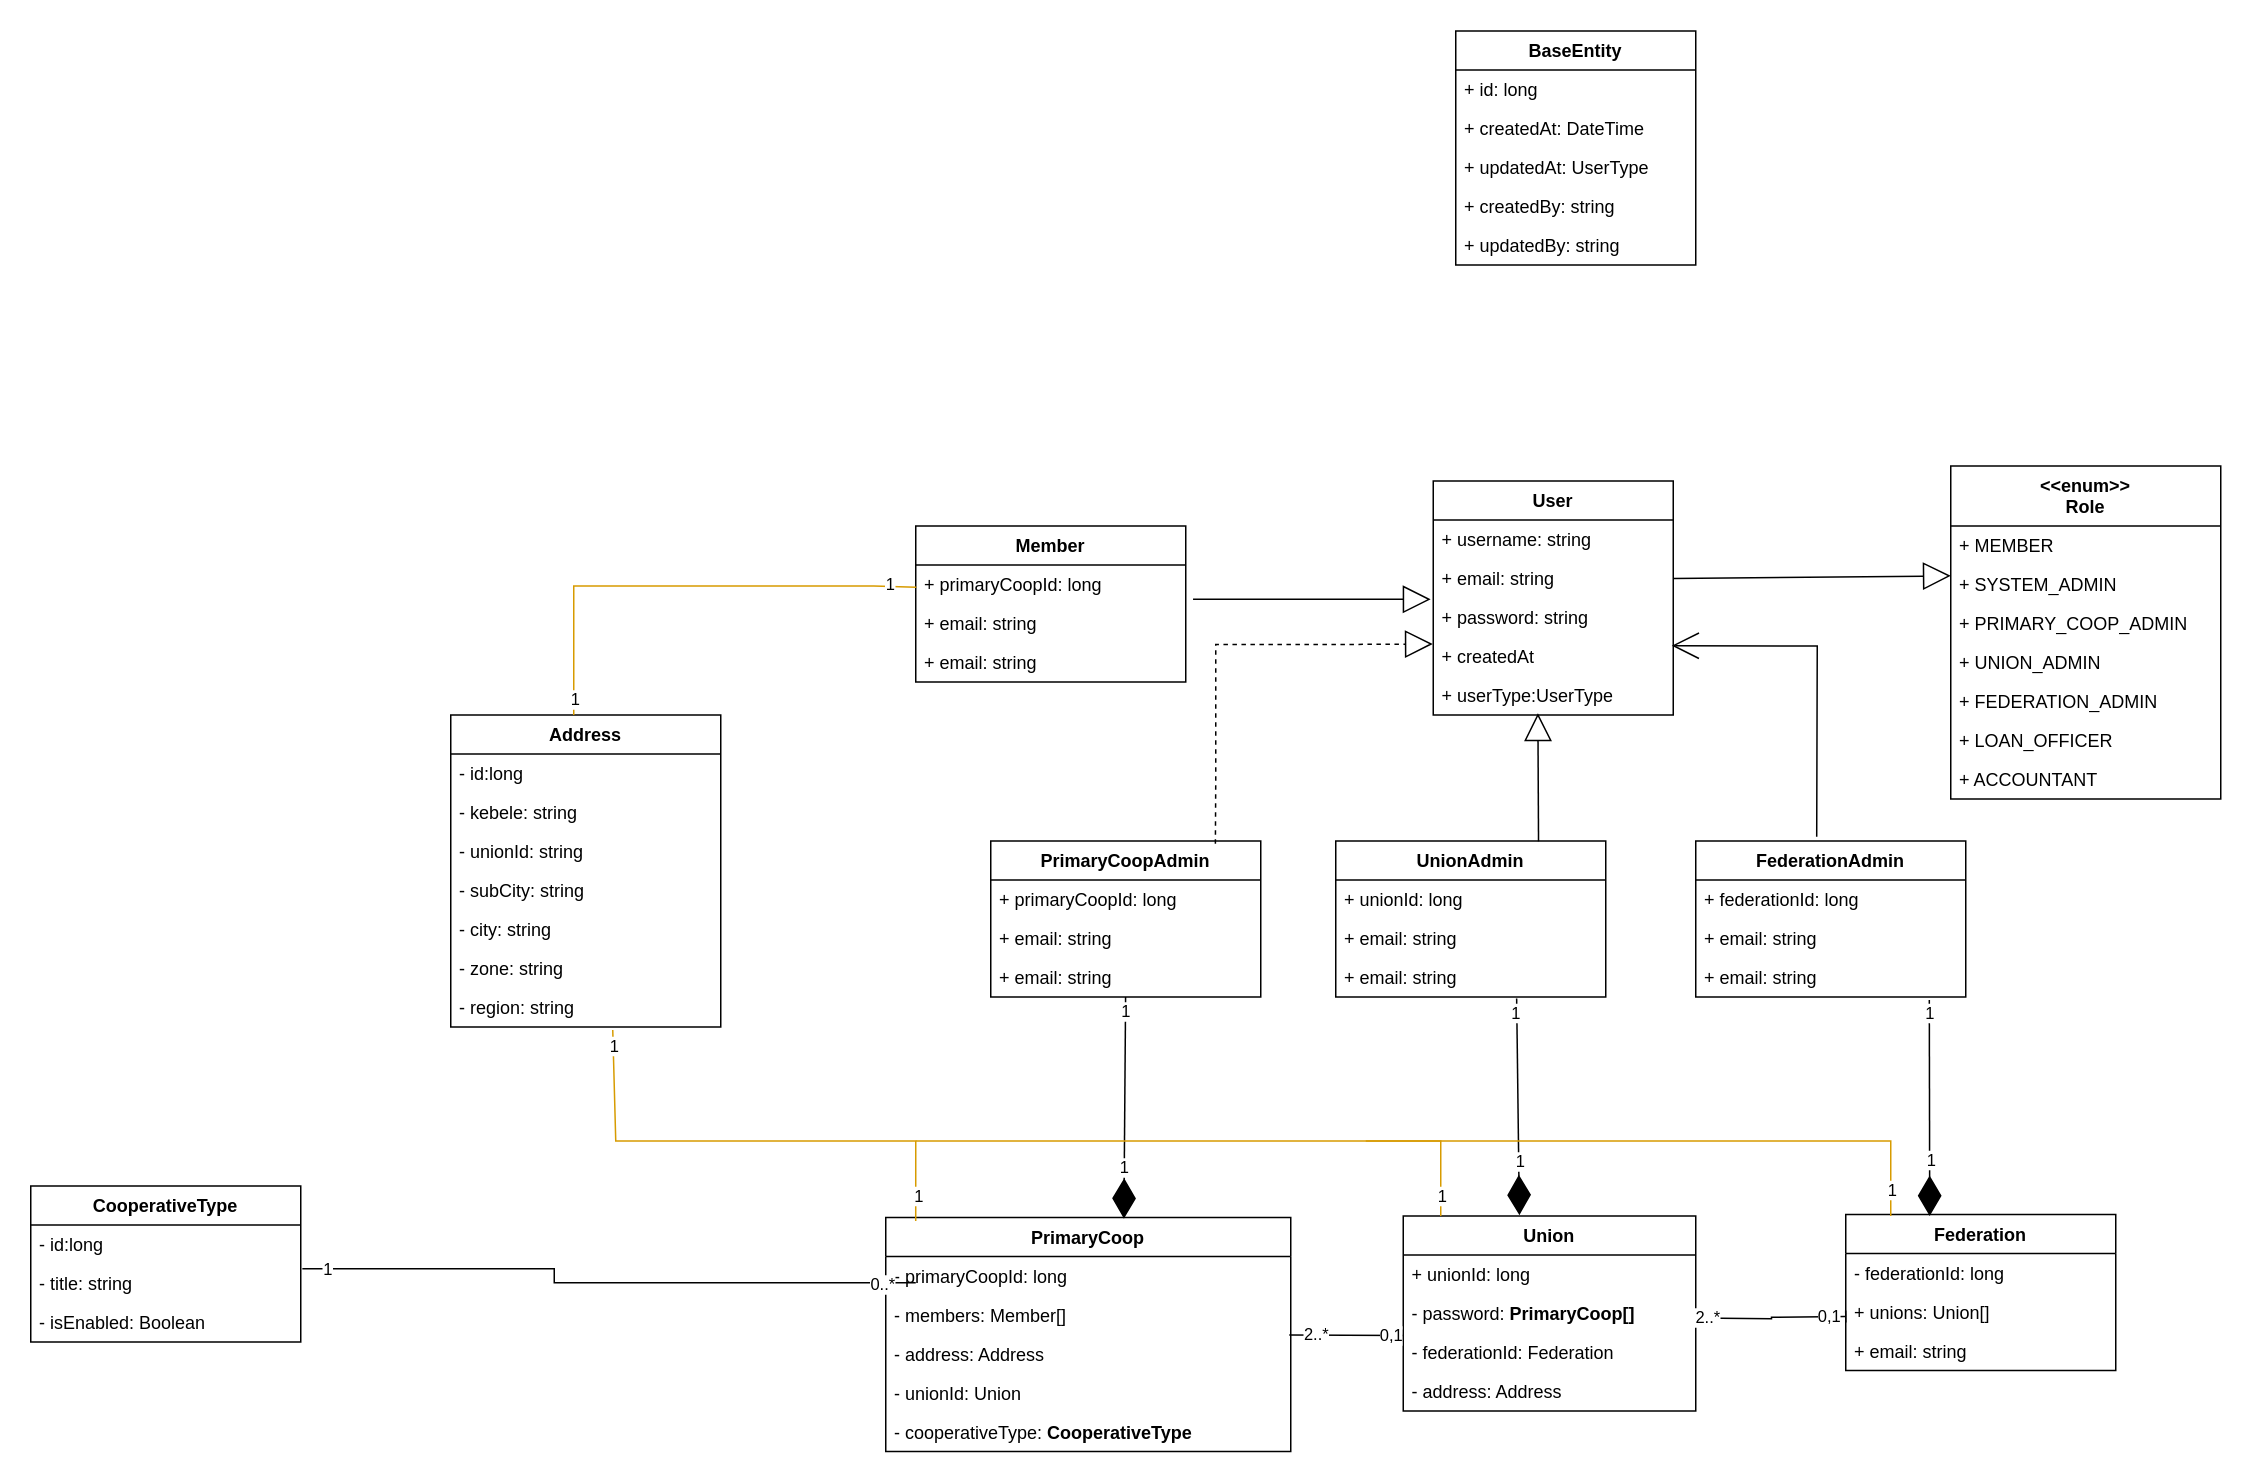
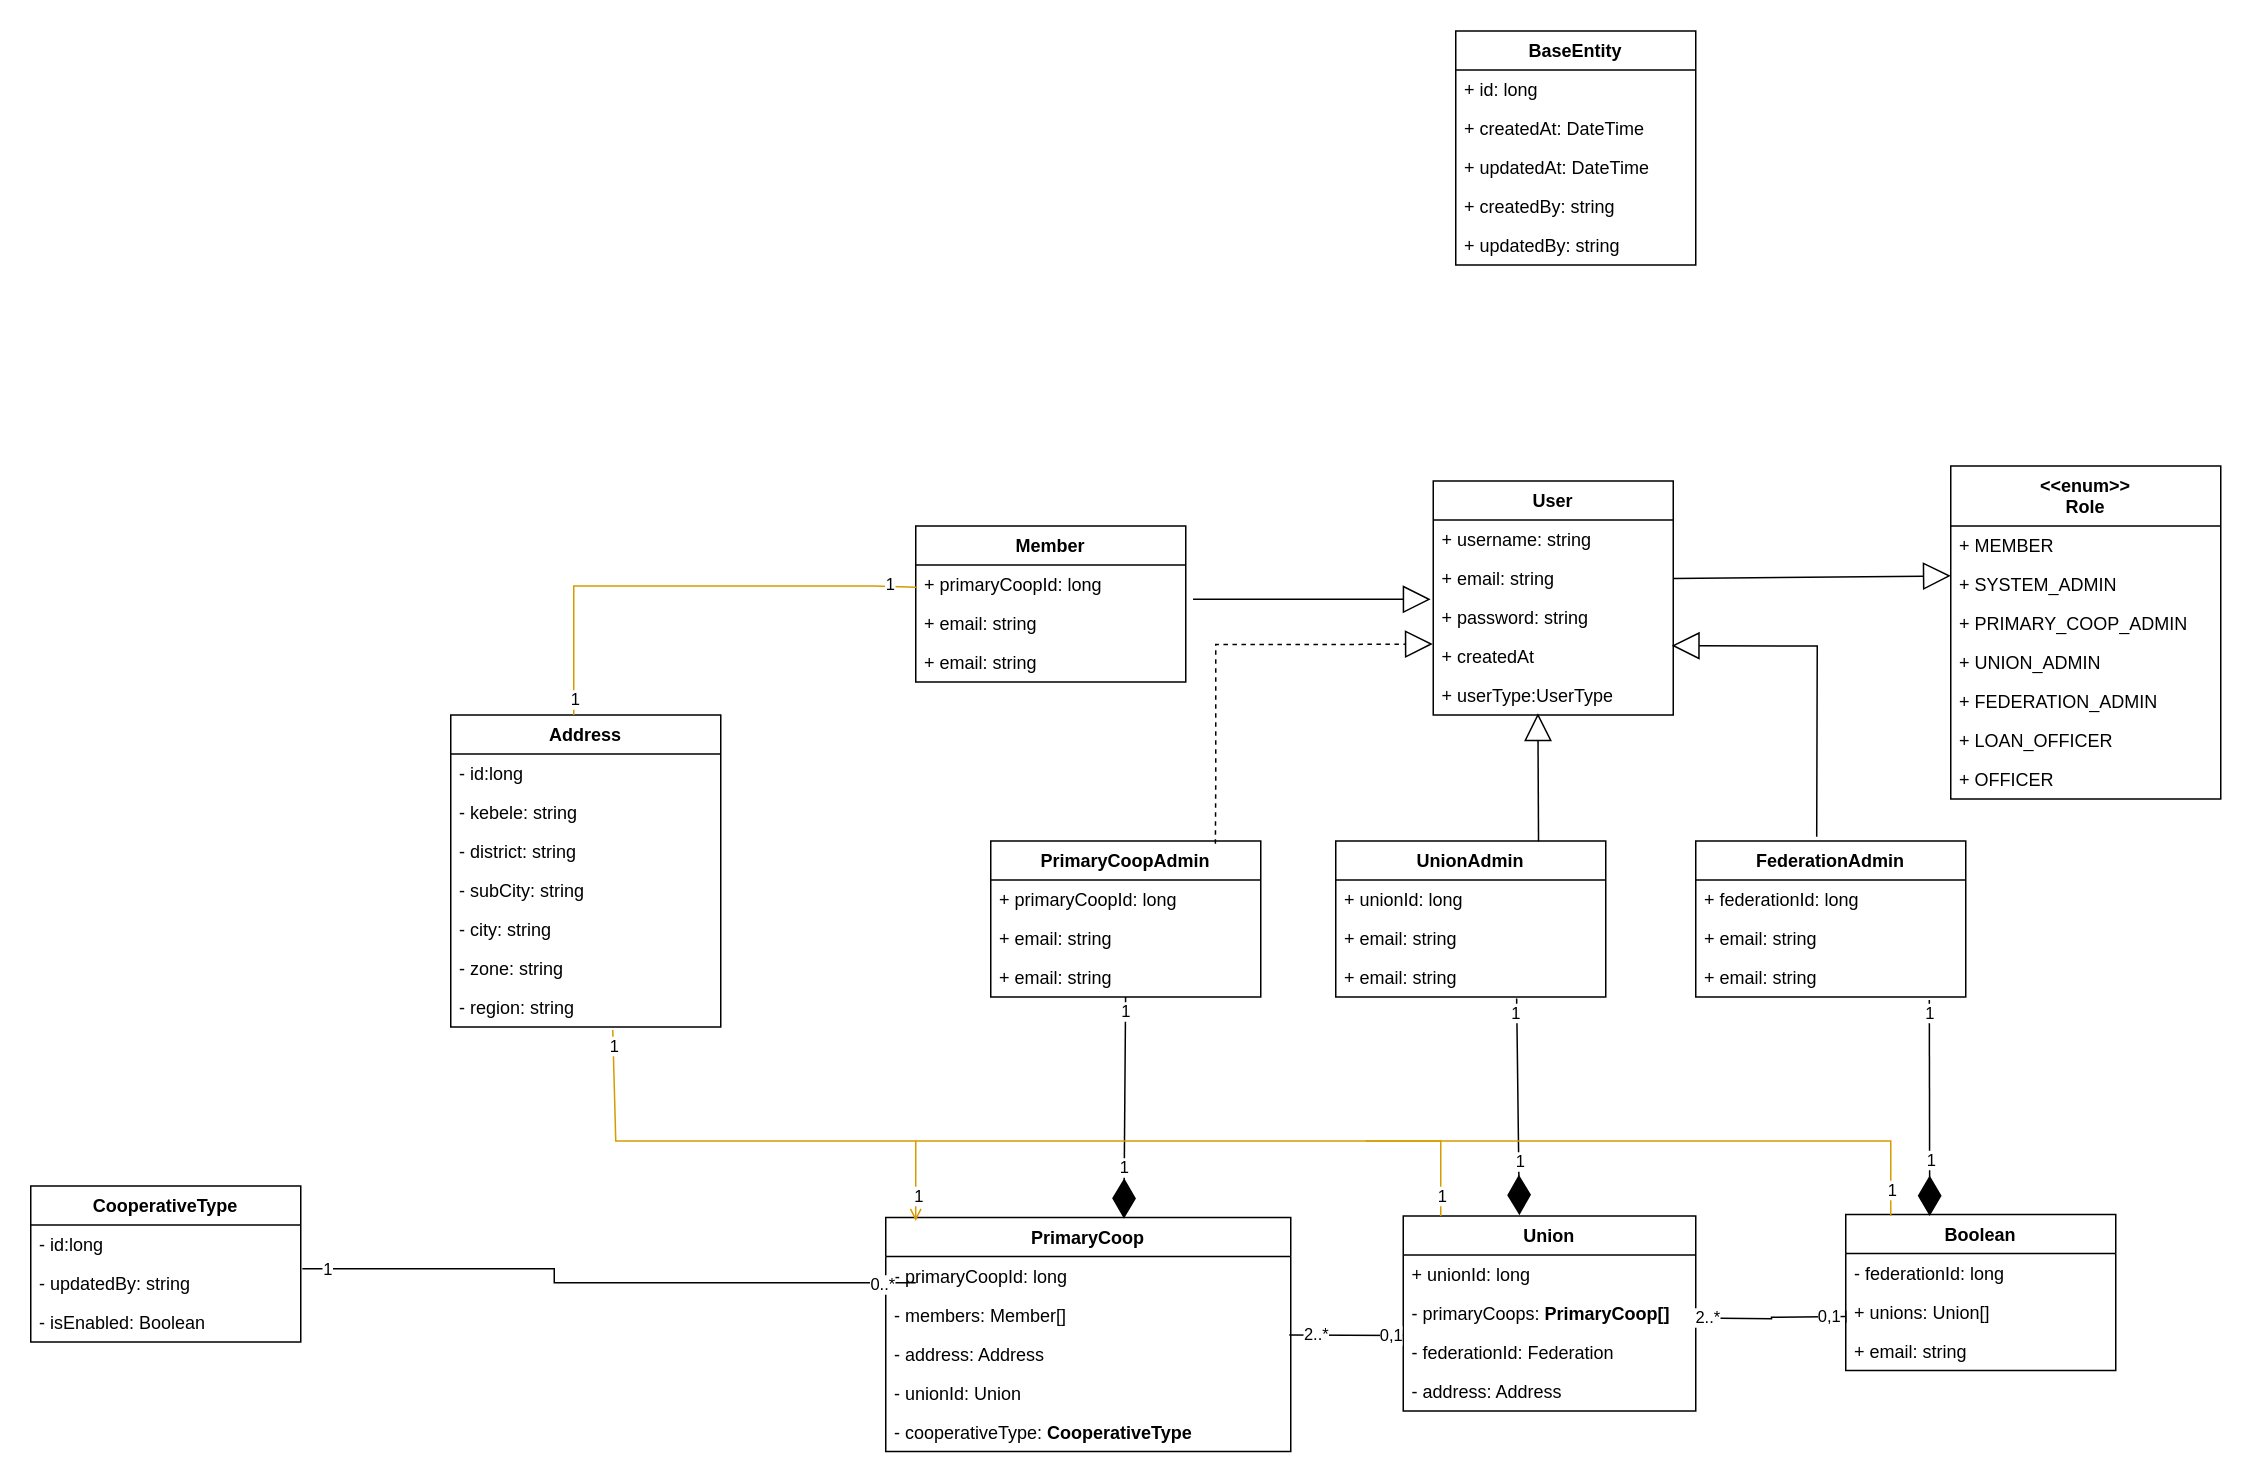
node "+ updatedAt: UserType": label "+ updatedAt: UserType" -> "+ updatedAt: DateTime"
edge "FederationAdmin" -> "+ createdAt": arrowhead open -> block
node "+ ACCOUNTANT": label "+ ACCOUNTANT" -> "+ OFFICER"
node "- unionId: string": label "- unionId: string" -> "- district: string"
edge "- region: string" -- "PrimaryCoop": arrowhead none -> open
node "Federation": label "Federation" -> "Boolean"
node "- title: string": label "- title: string" -> "- updatedBy: string"
node "- password: PrimaryCoop[]": label "- password: PrimaryCoop[]" -> "- primaryCoops: PrimaryCoop[]"
